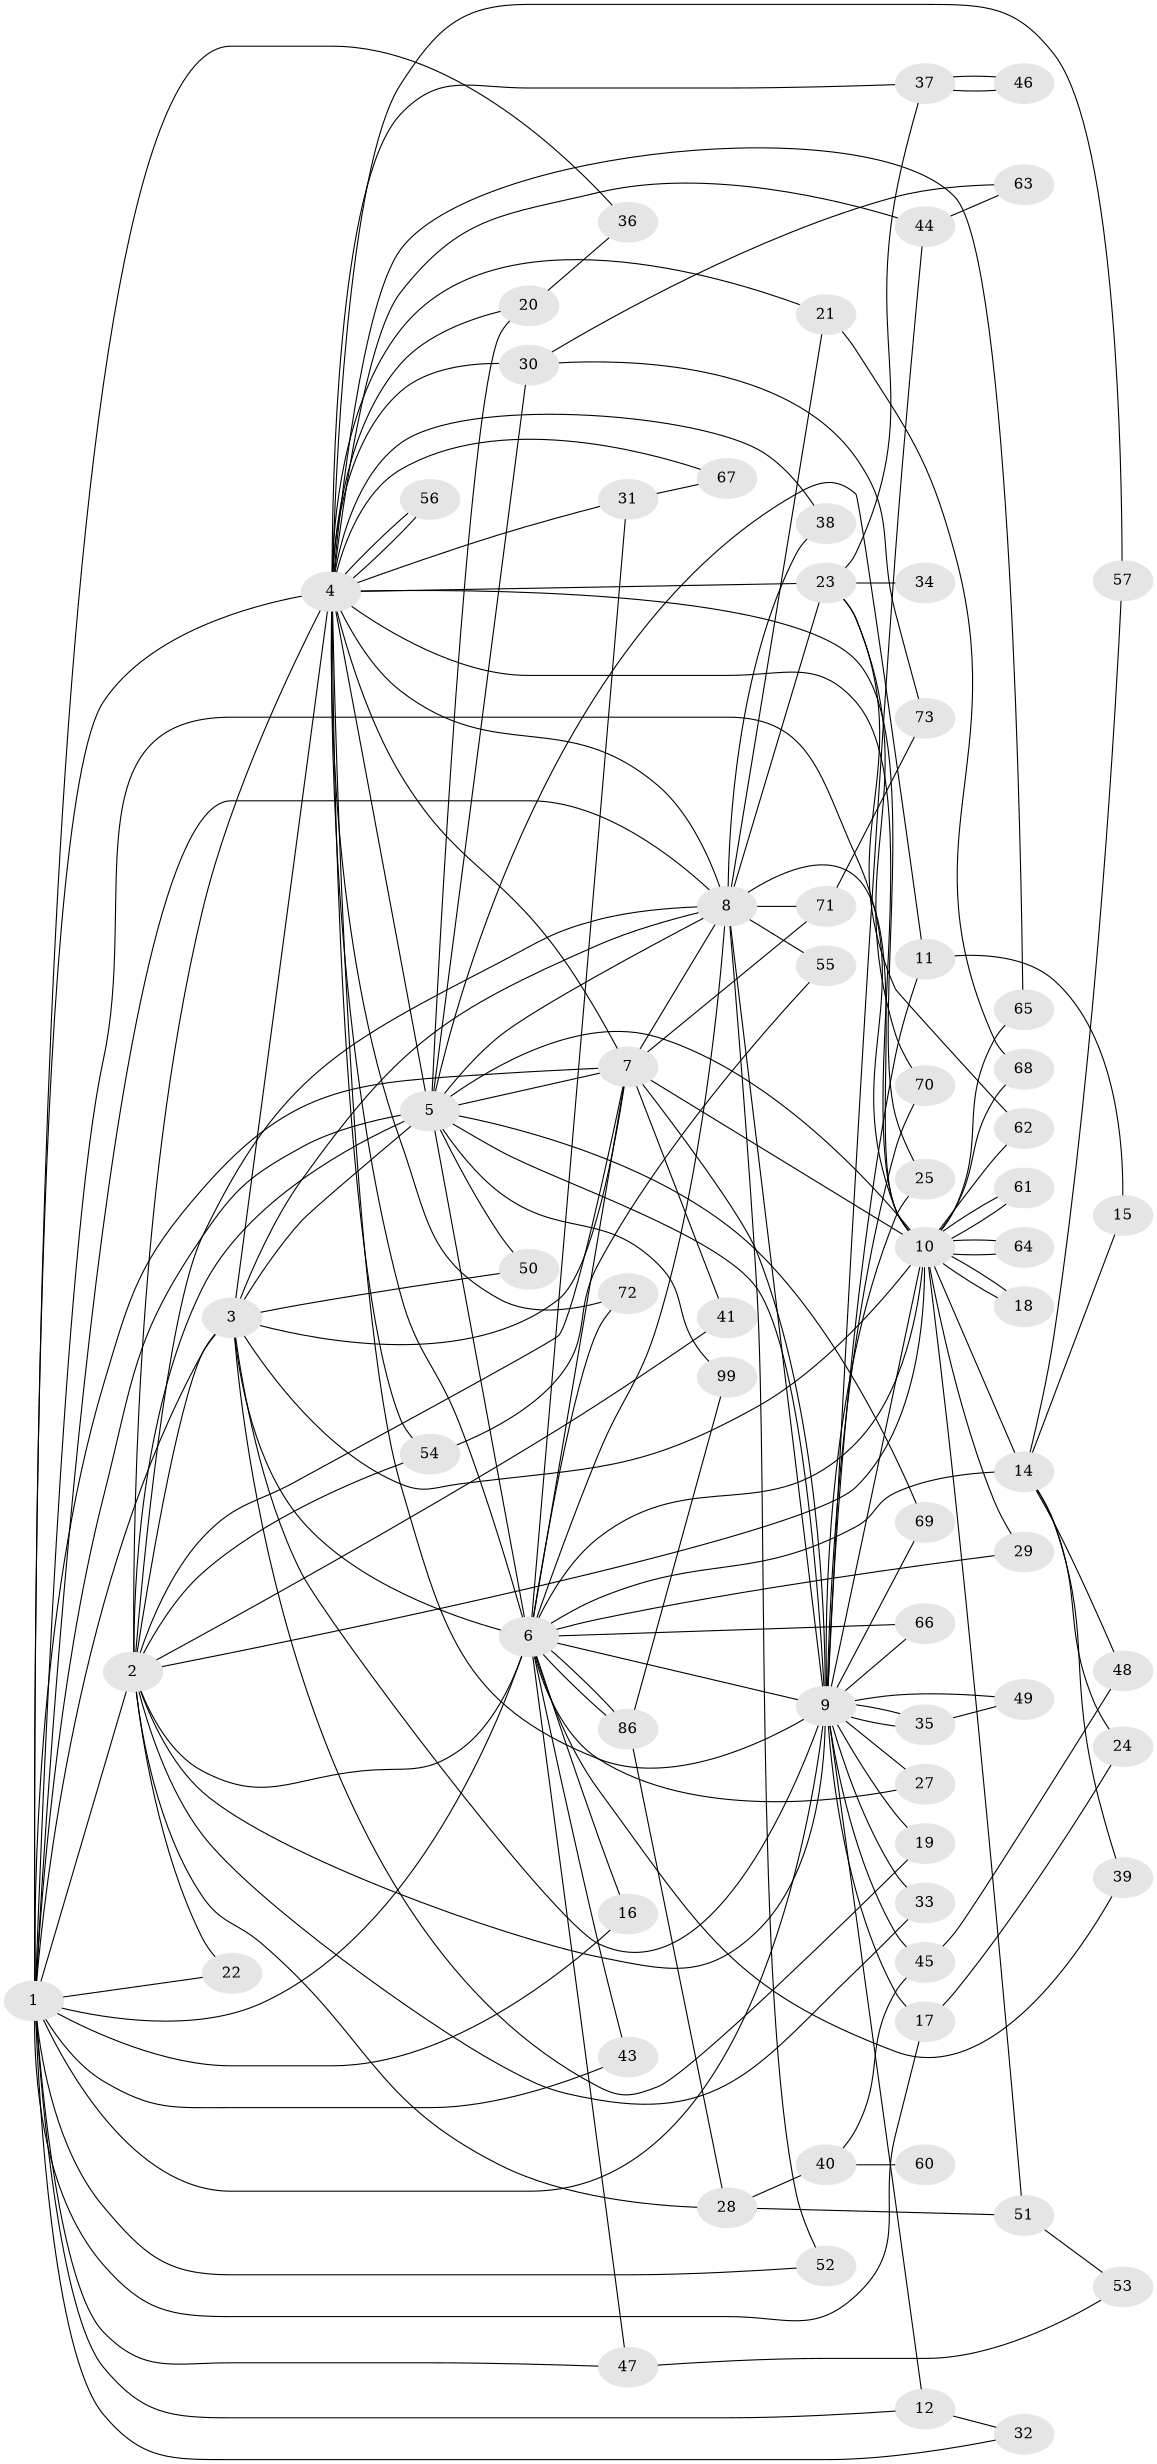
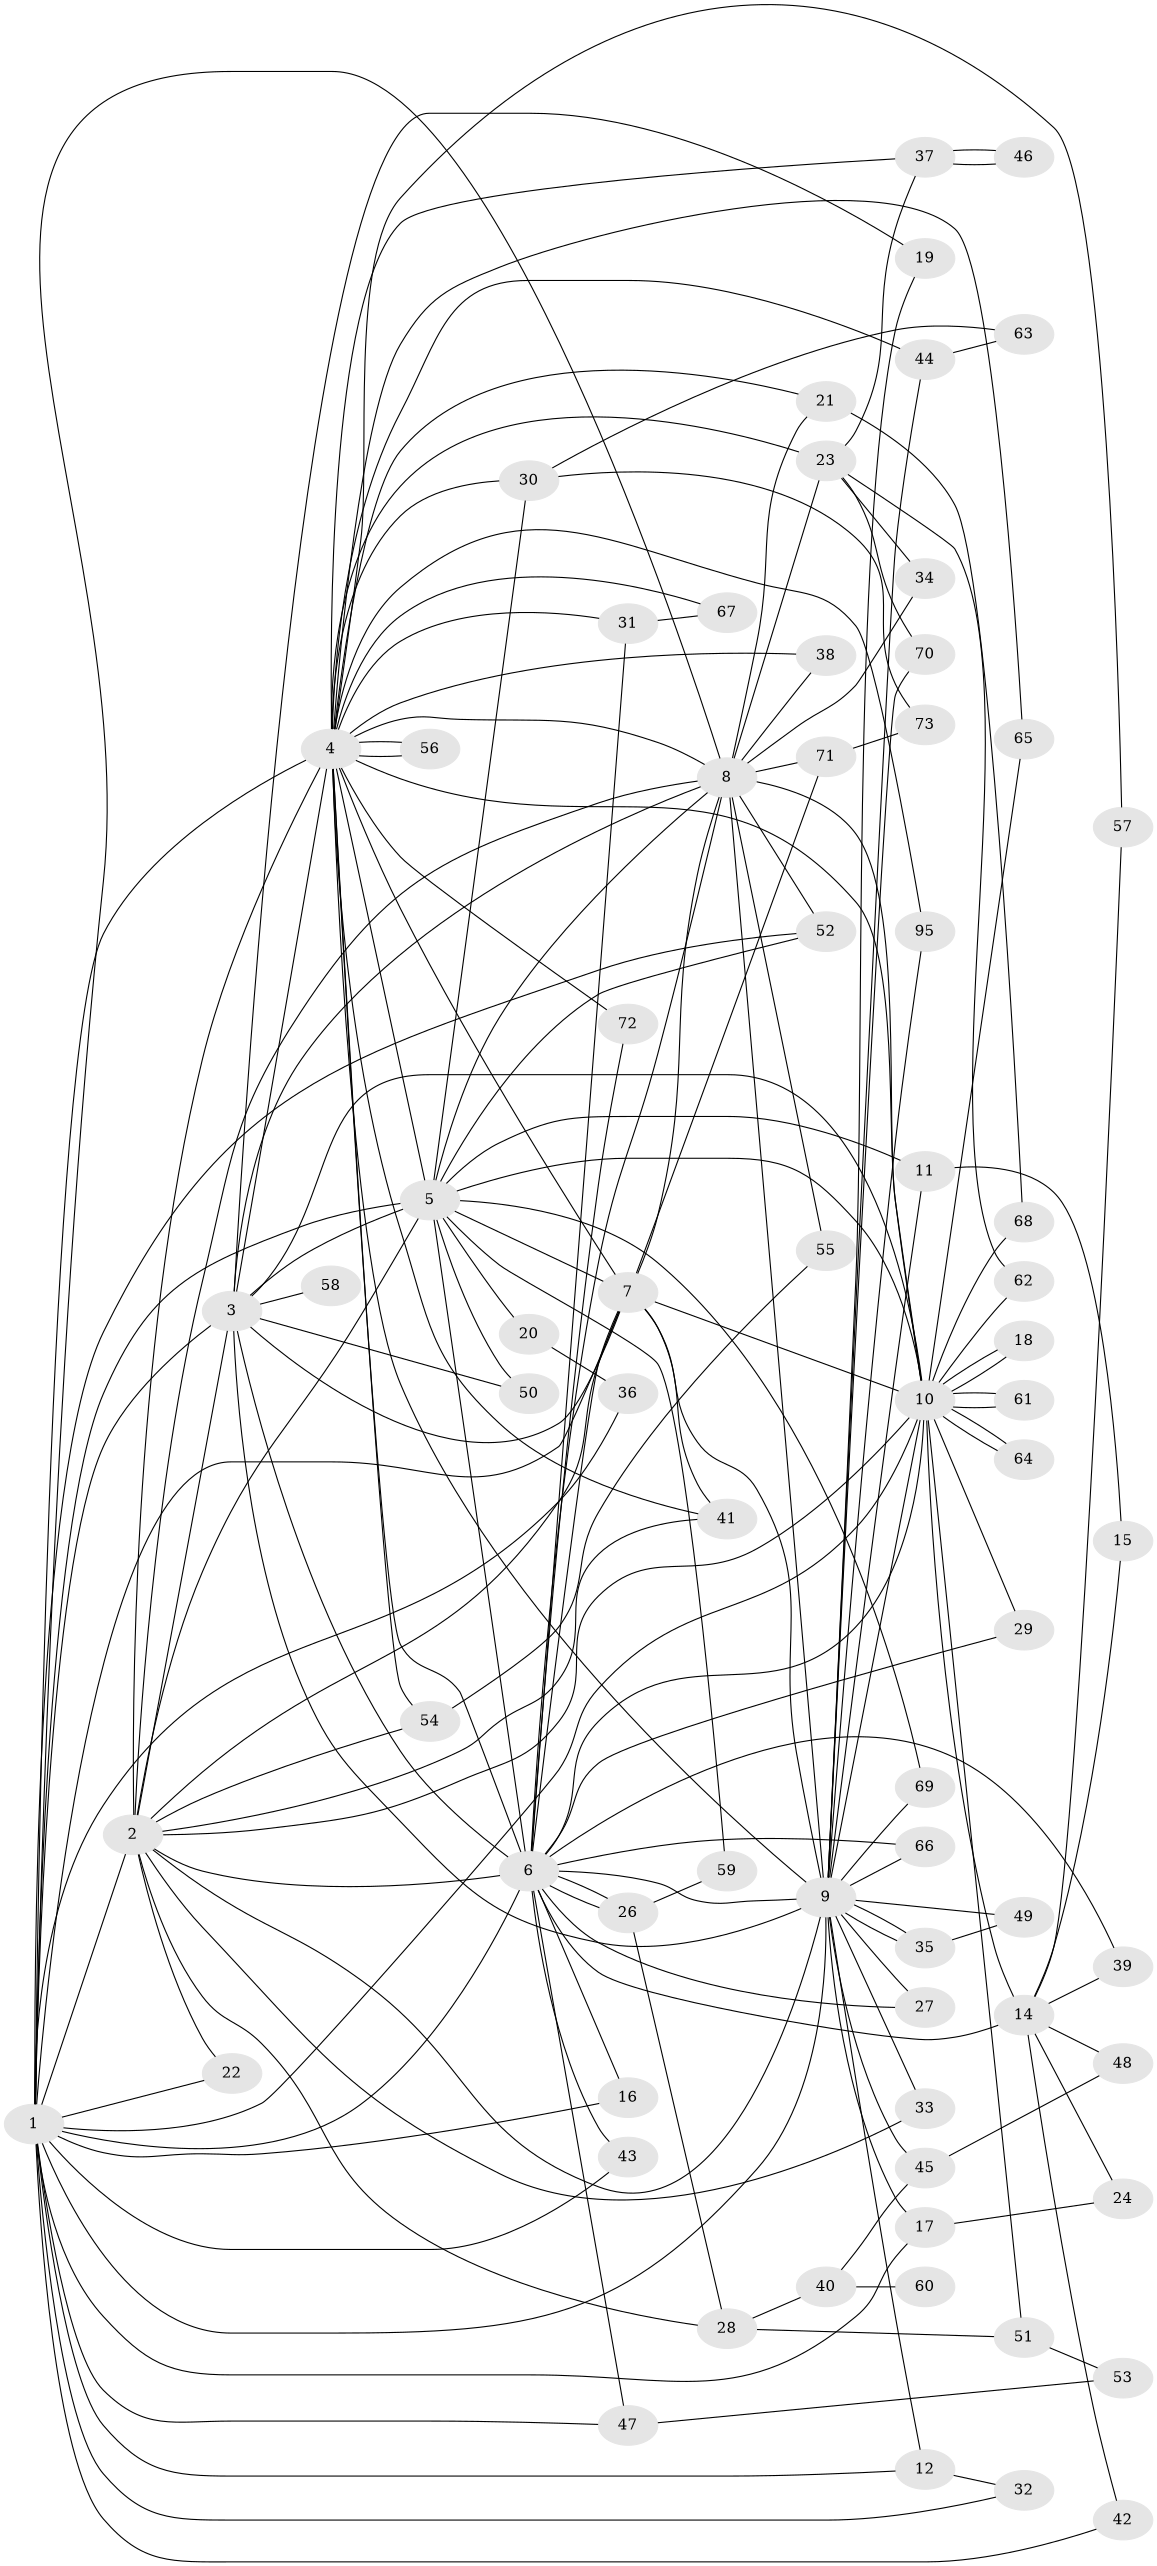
edge "20" -- "4": now "41" -- "4"
edge "34" -- "8": added
node "25": label "25" -> "95"
node "58": added
edge "5" -- "9": now "5" -- "52"
node "99": label "99" -> "59"
node "86": label "86" -> "26"
node "42": added
